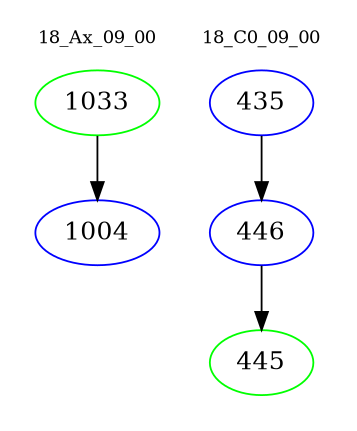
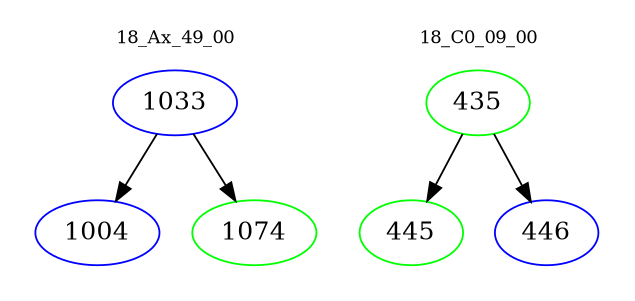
cluster "18_Ax_09_00": label "18_Ax_09_00" -> "18_Ax_49_00"
node "1033": color green -> blue
node "435": color blue -> green
node "1074": added
edge "446" -> "445": now "435" -> "445"
